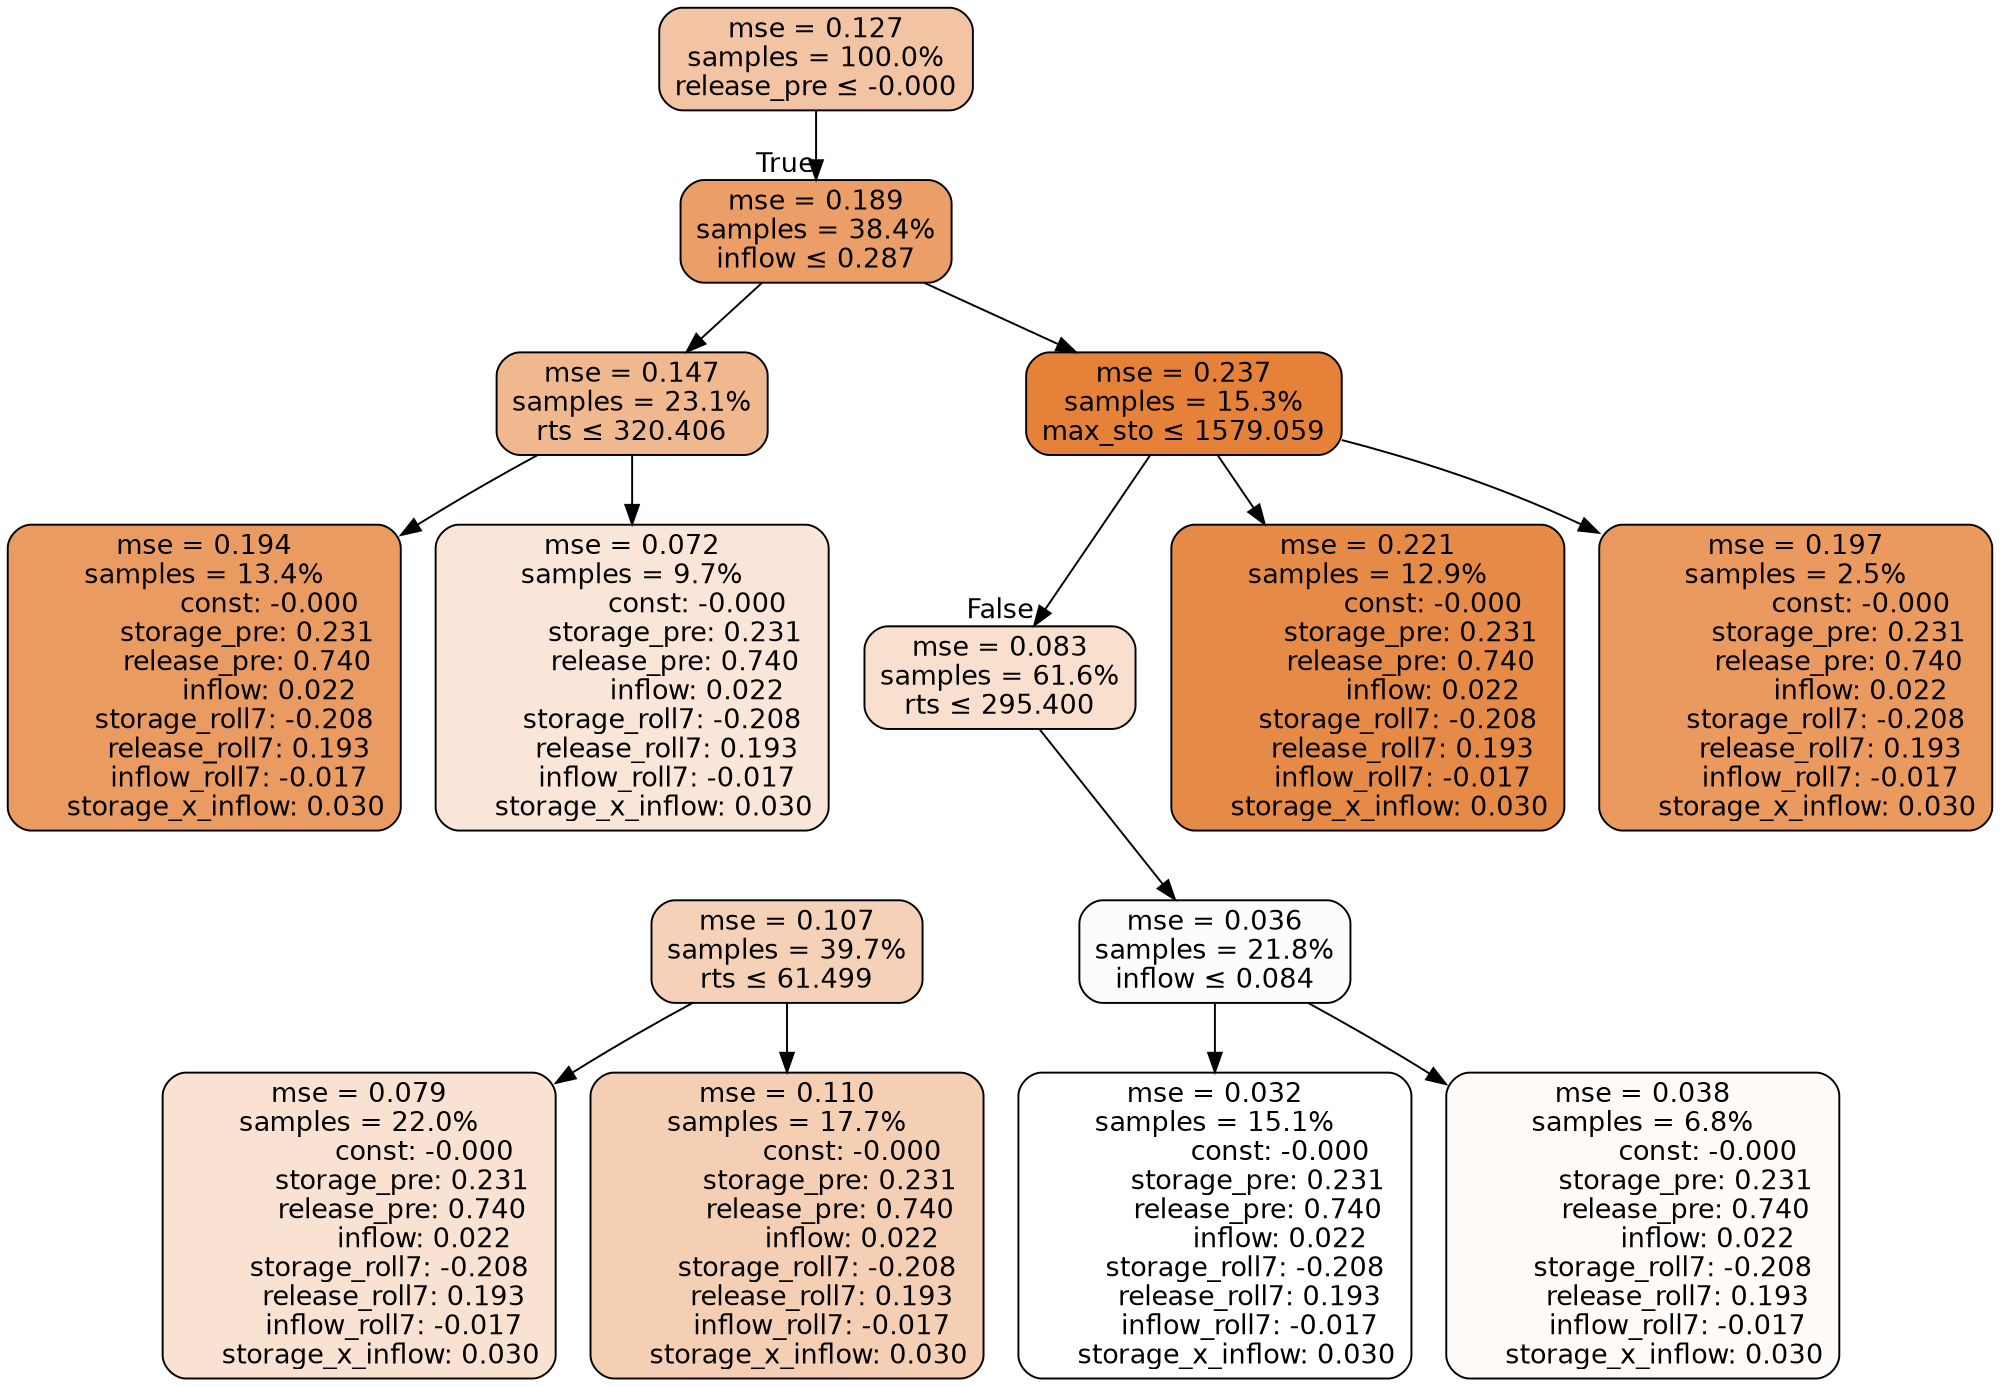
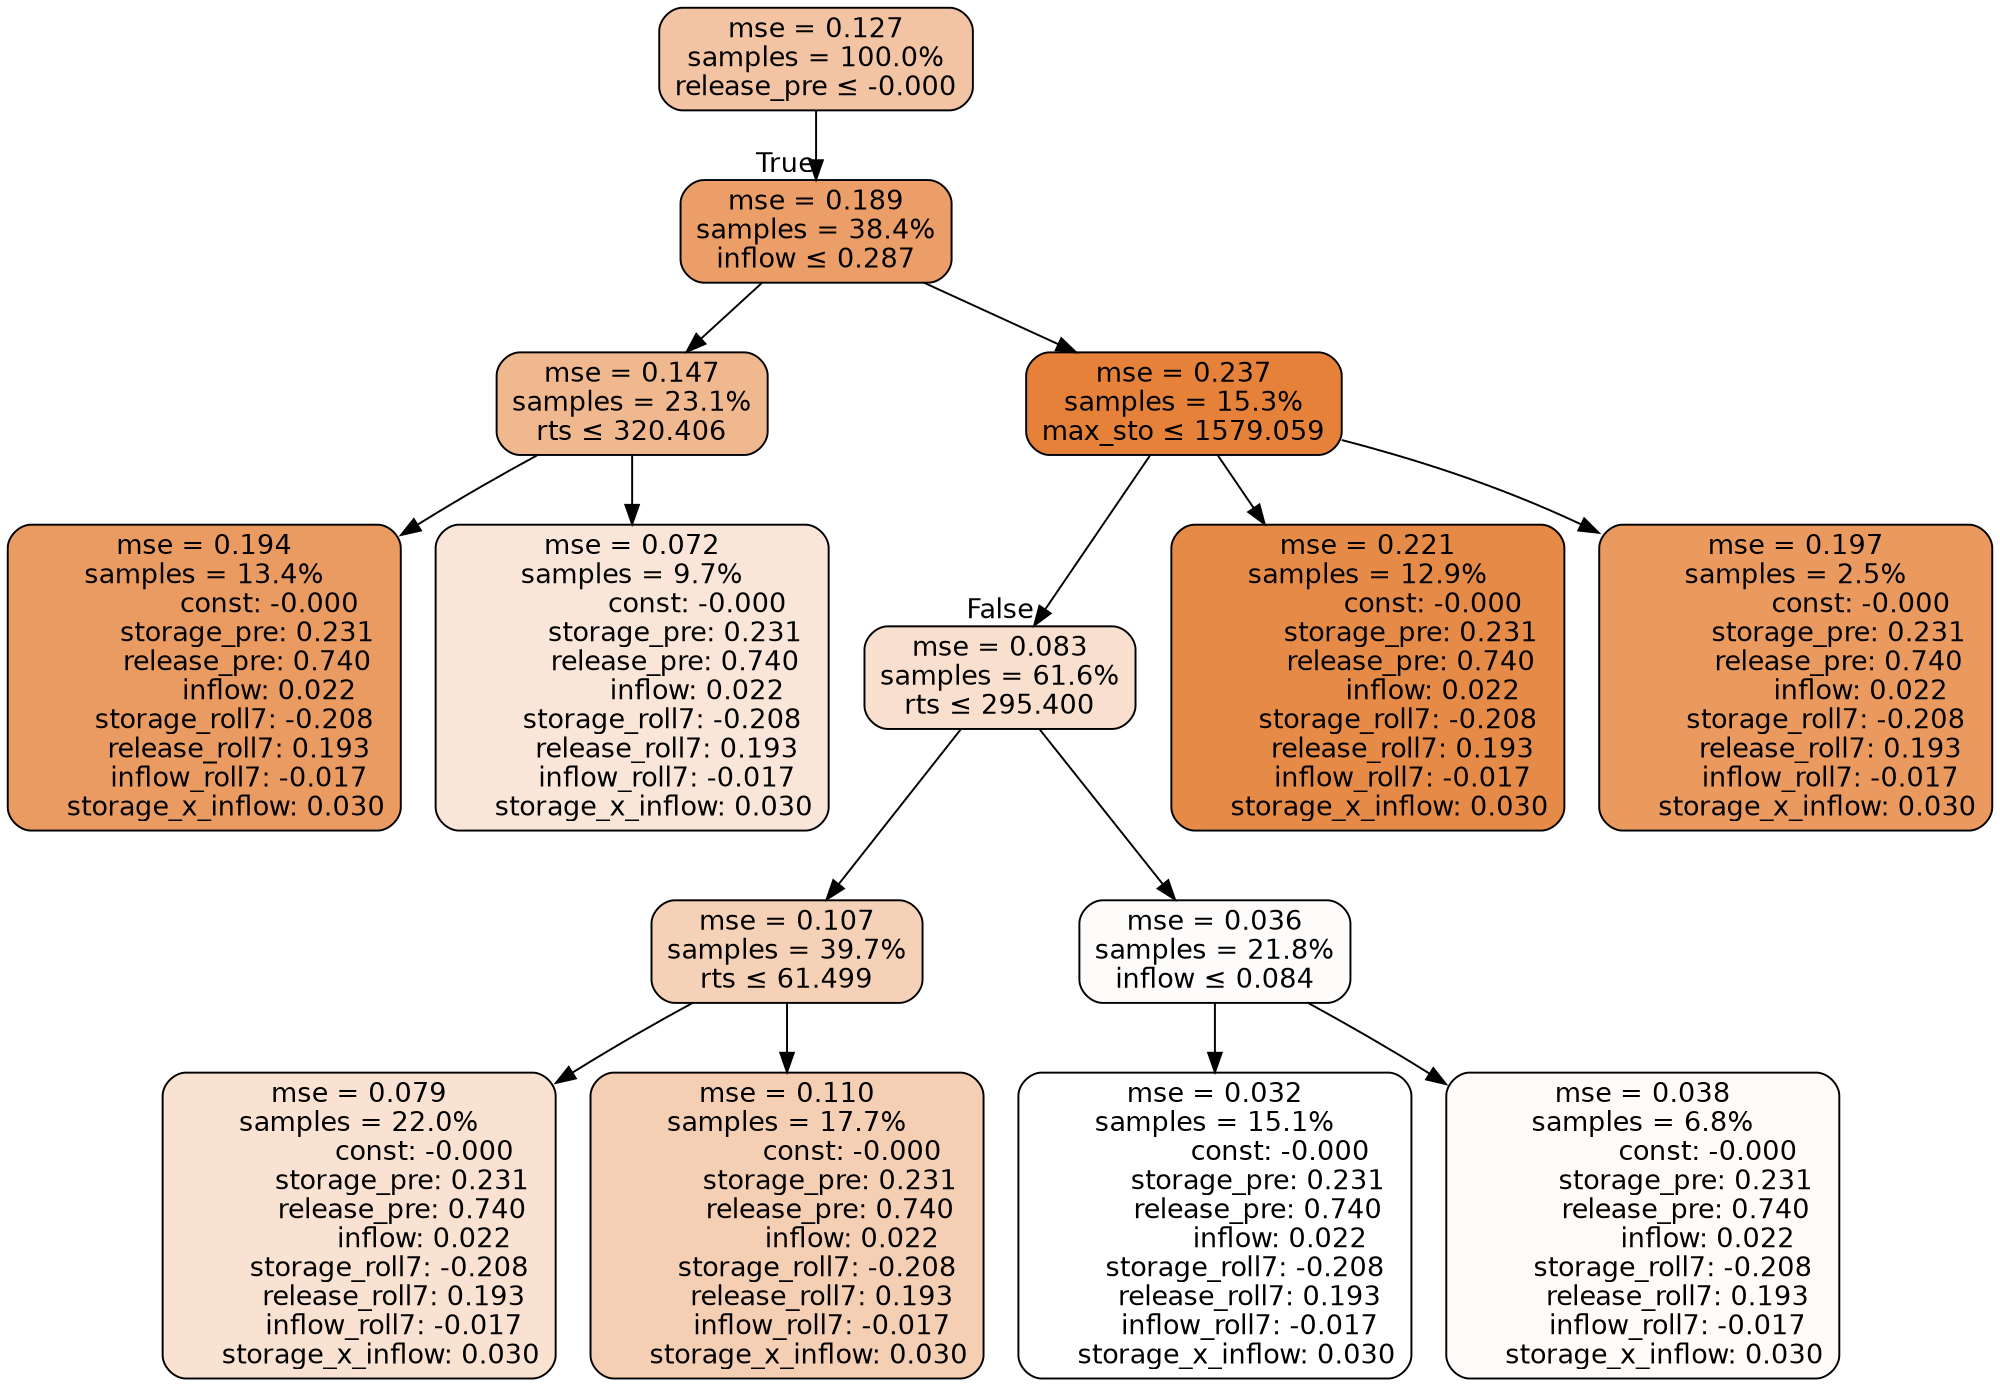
edge "mse = 0.083 samples = 61.6% rts ≤ 295.400" -> "mse = 0.107 samples = 39.7% rts ≤ 61.499": added
